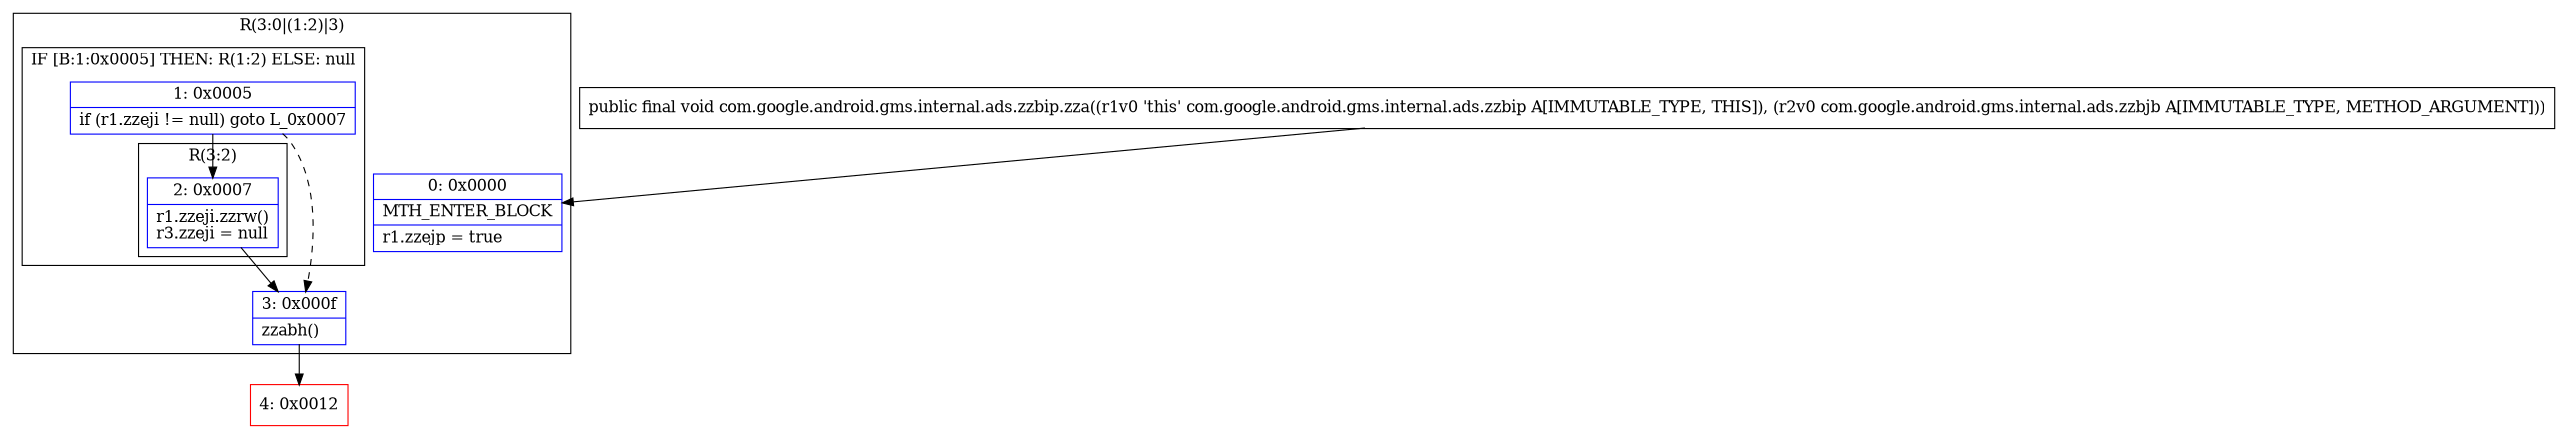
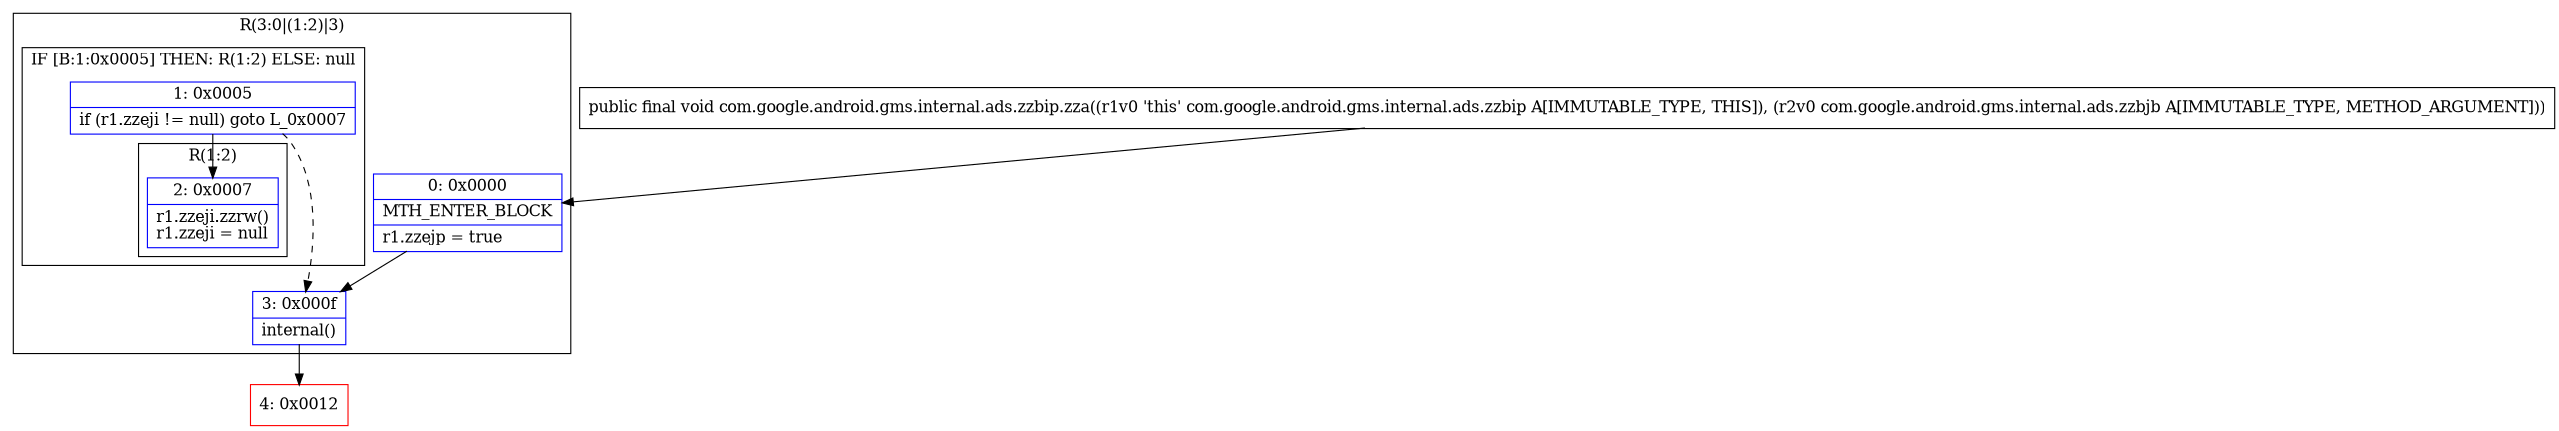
cluster "R(3:2)": label "R(3:2)" -> "R(1:2)"
node "2: 0x0007": text "r3.zzeji = null" -> "r1.zzeji = null"
edge "2: 0x0007" -> "3: 0x000f": now "0: 0x0000" -> "3: 0x000f"
node "3: 0x000f": text "zzabh()" -> "internal()"
